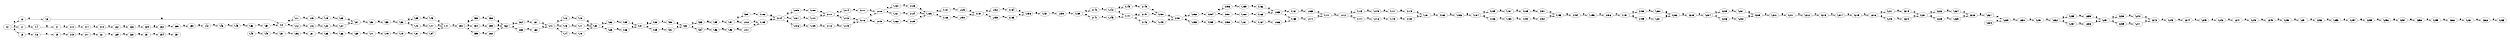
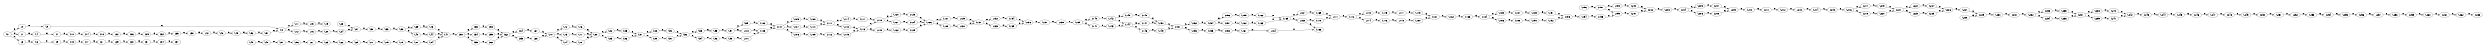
edge "S195" -> "S196": now "S195" -> "S199"
edge "S19" -> "S23": removed, label "C"
edge "S166" -> "S168": reversed
